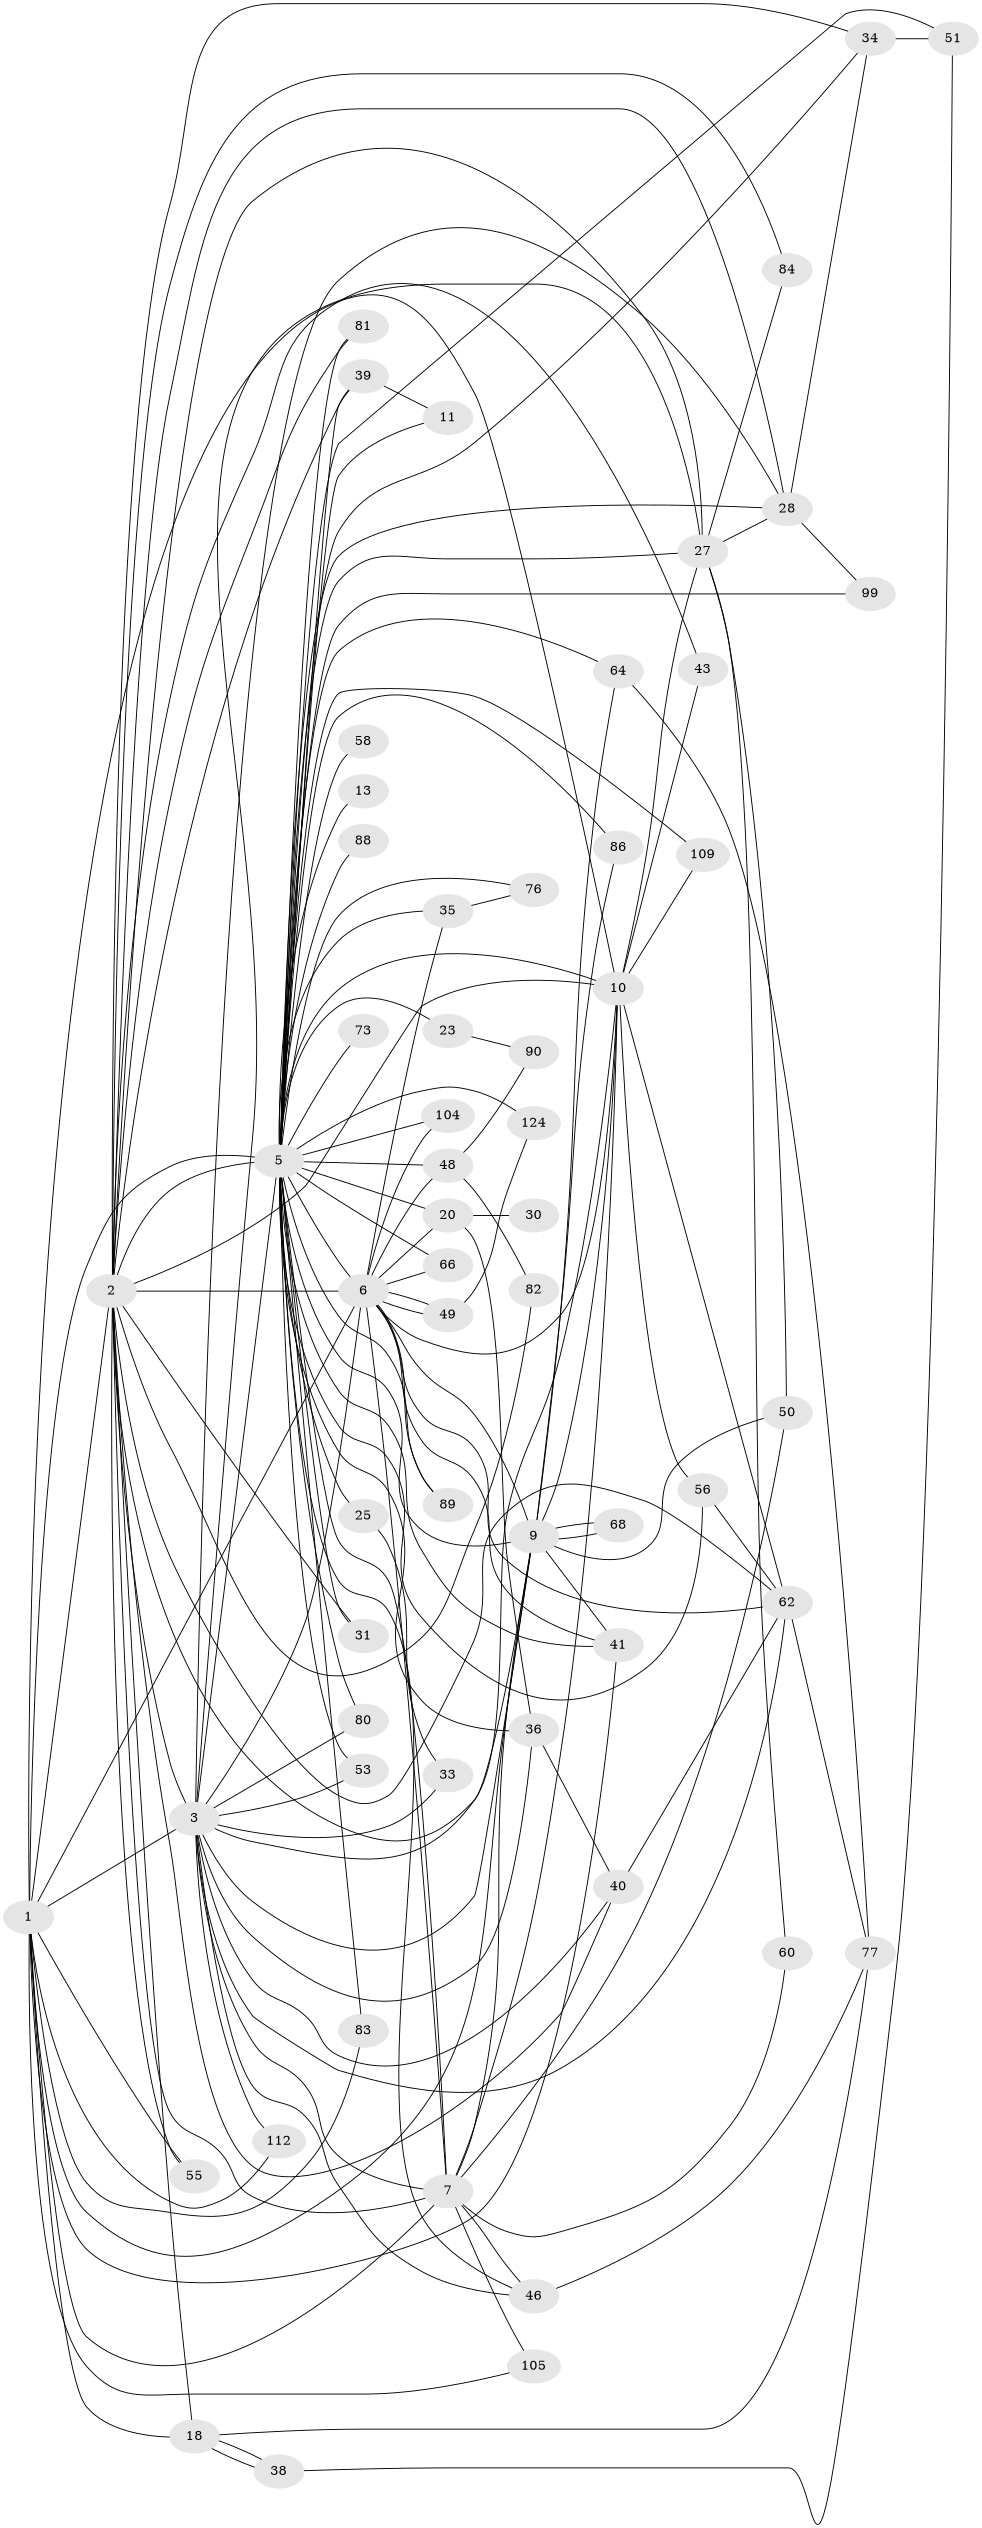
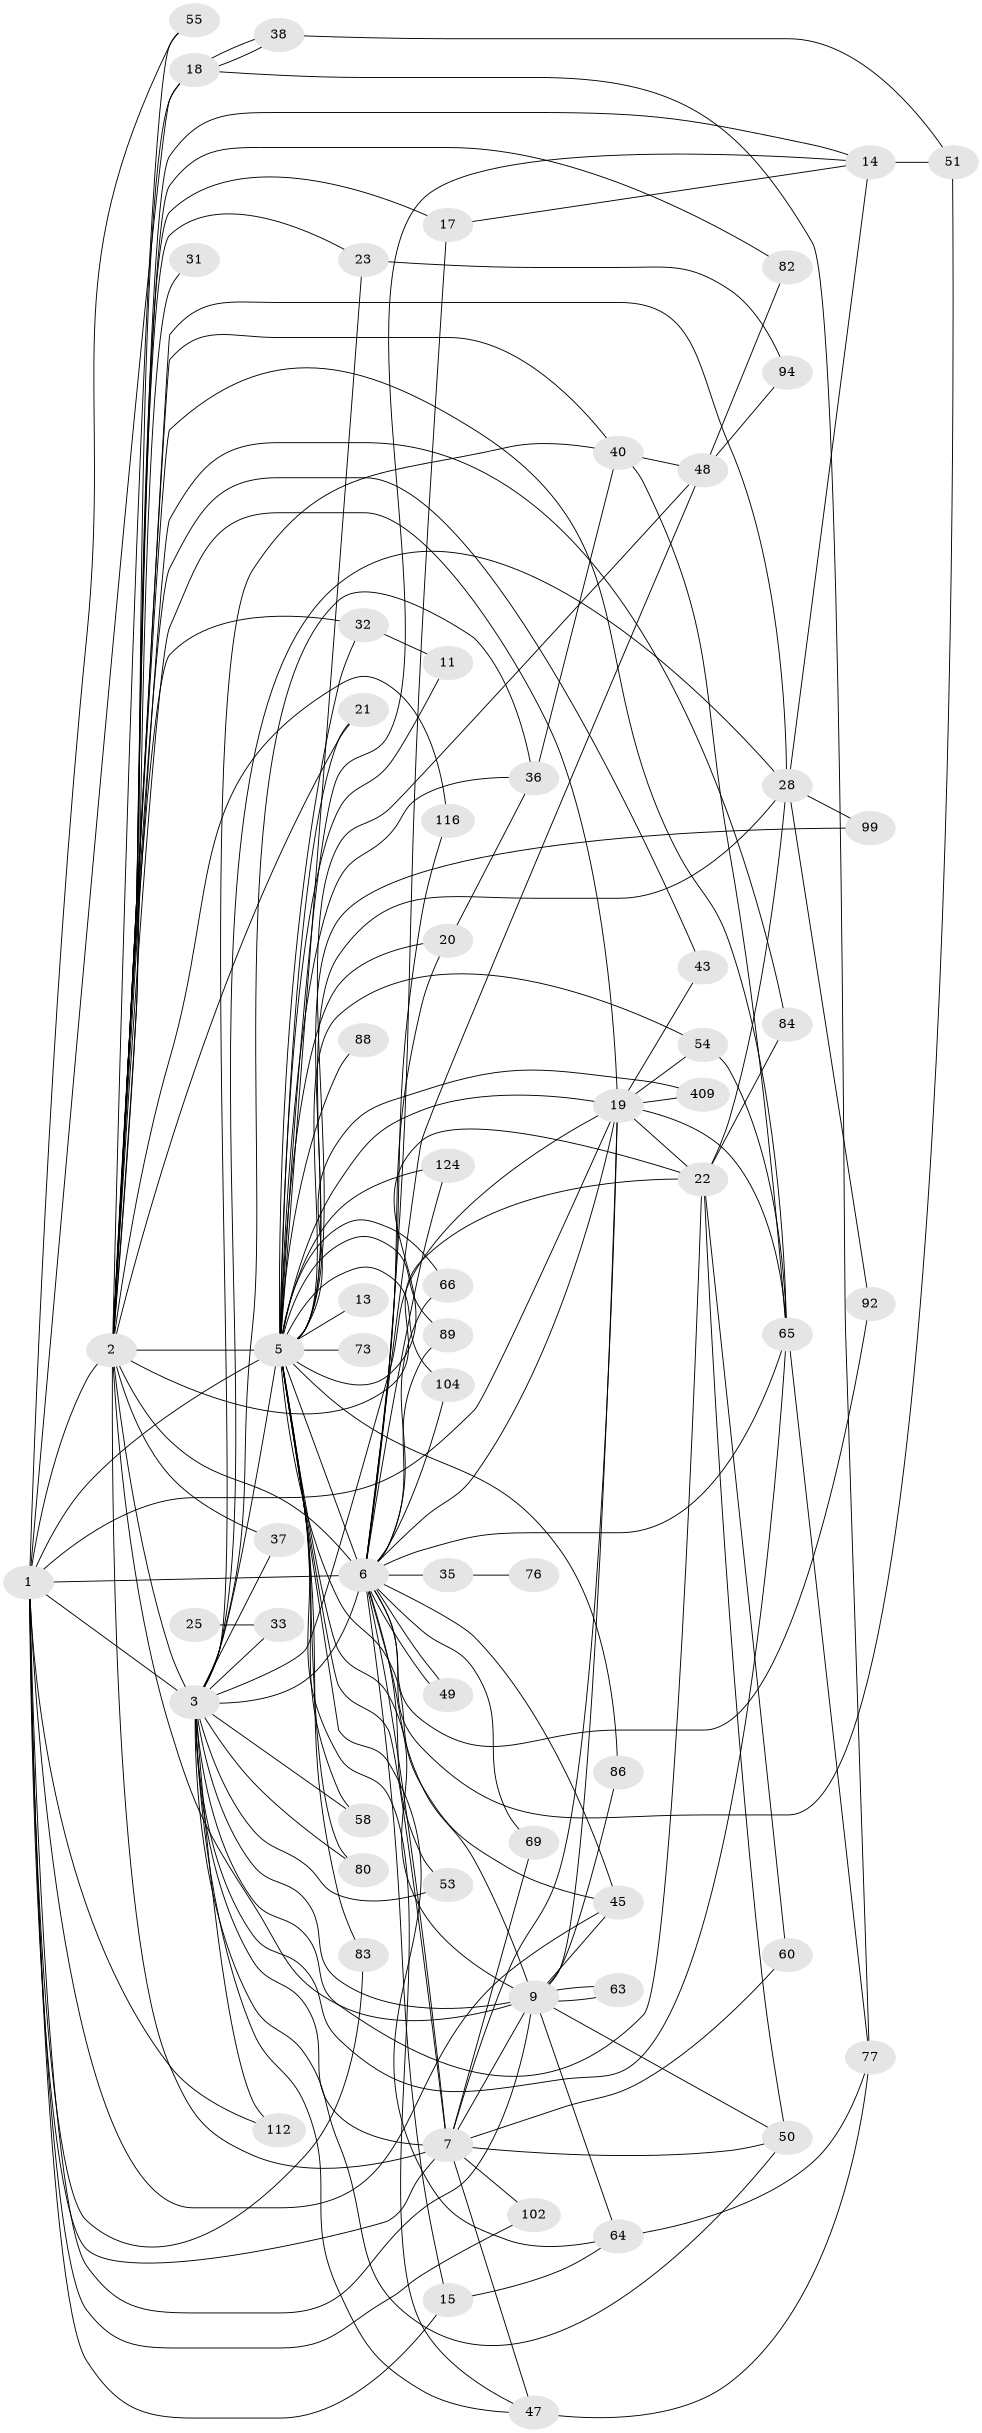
node "34": label "34" -> "14"
node "17": added
node "81": label "81" -> "21"
node "39": label "39" -> "32"
edge "51" -- "5": now "51" -- "6"
edge "40" -- "48": added
node "27": label "27" -> "22"
edge "23" -- "2": added
node "116": added
node "109": label "109" -> "409"
edge "76" -- "5": removed
edge "35" -- "5": removed
node "10": label "10" -> "19"
node "90": label "90" -> "94"
node "30": removed
edge "124" -- "49": now "124" -- "6"
node "92": added
edge "5" -- "25": removed
edge "5" -- "31": removed
edge "5" -- "53": now "6" -- "53"
node "56": label "56" -> "54"
node "68": label "68" -> "63"
node "37": added
node "62": label "62" -> "65"
node "41": label "41" -> "45"
edge "3" -- "58": added
node "69": added
edge "3" -- "50": added
node "46": label "46" -> "47"
node "15": added
node "105": label "105" -> "102"
